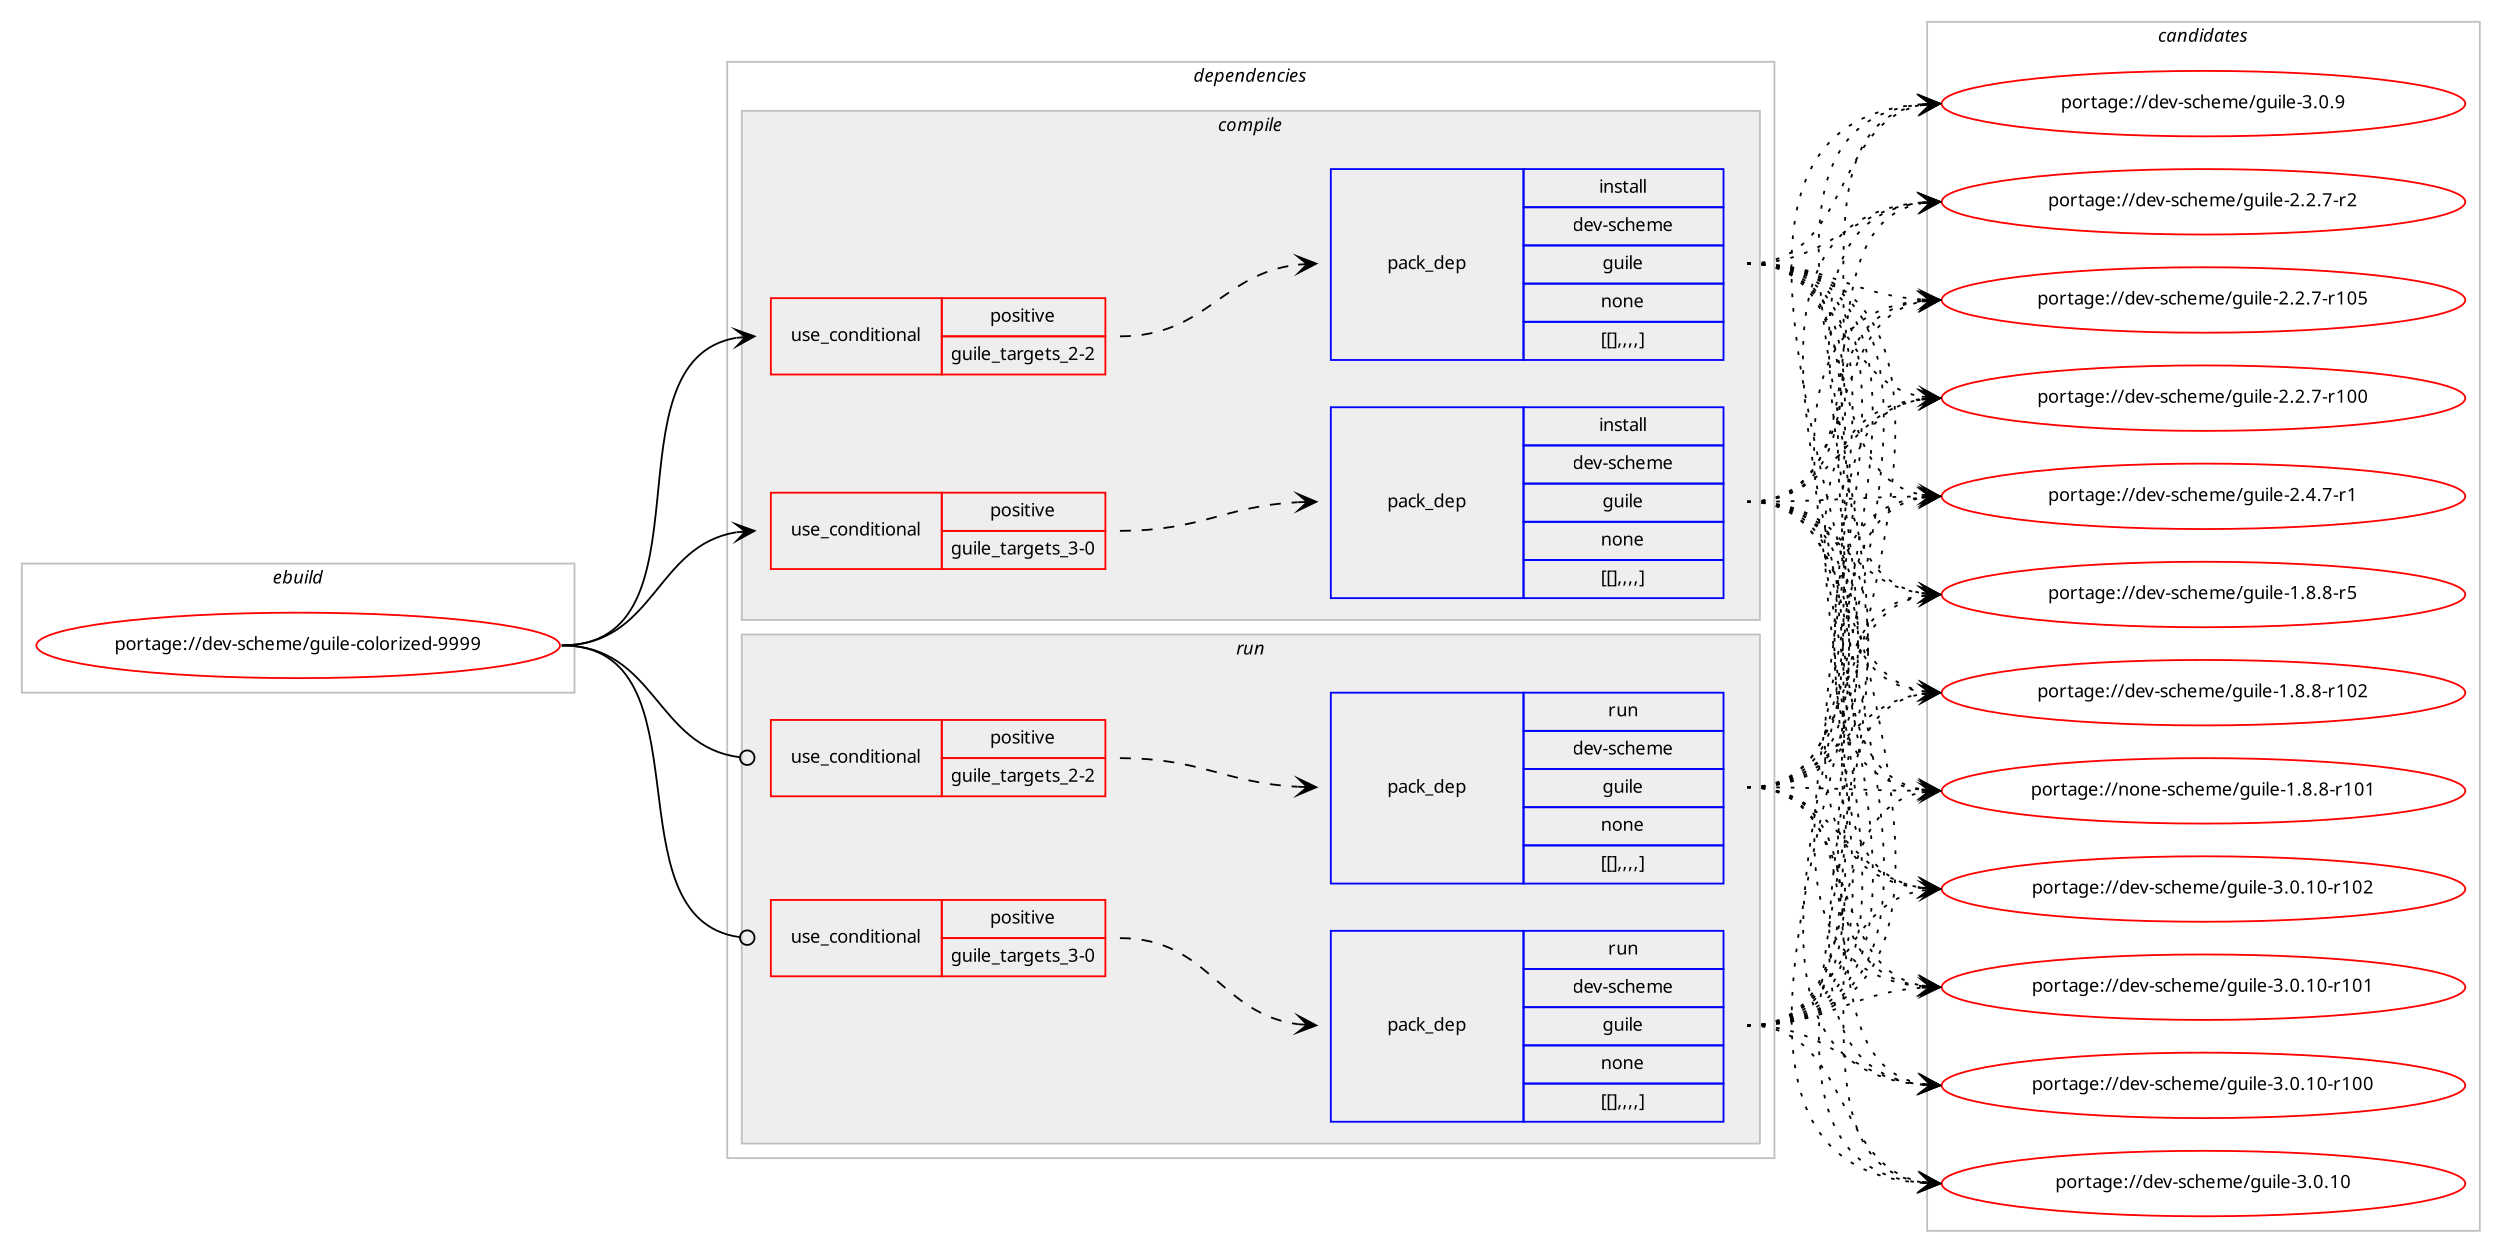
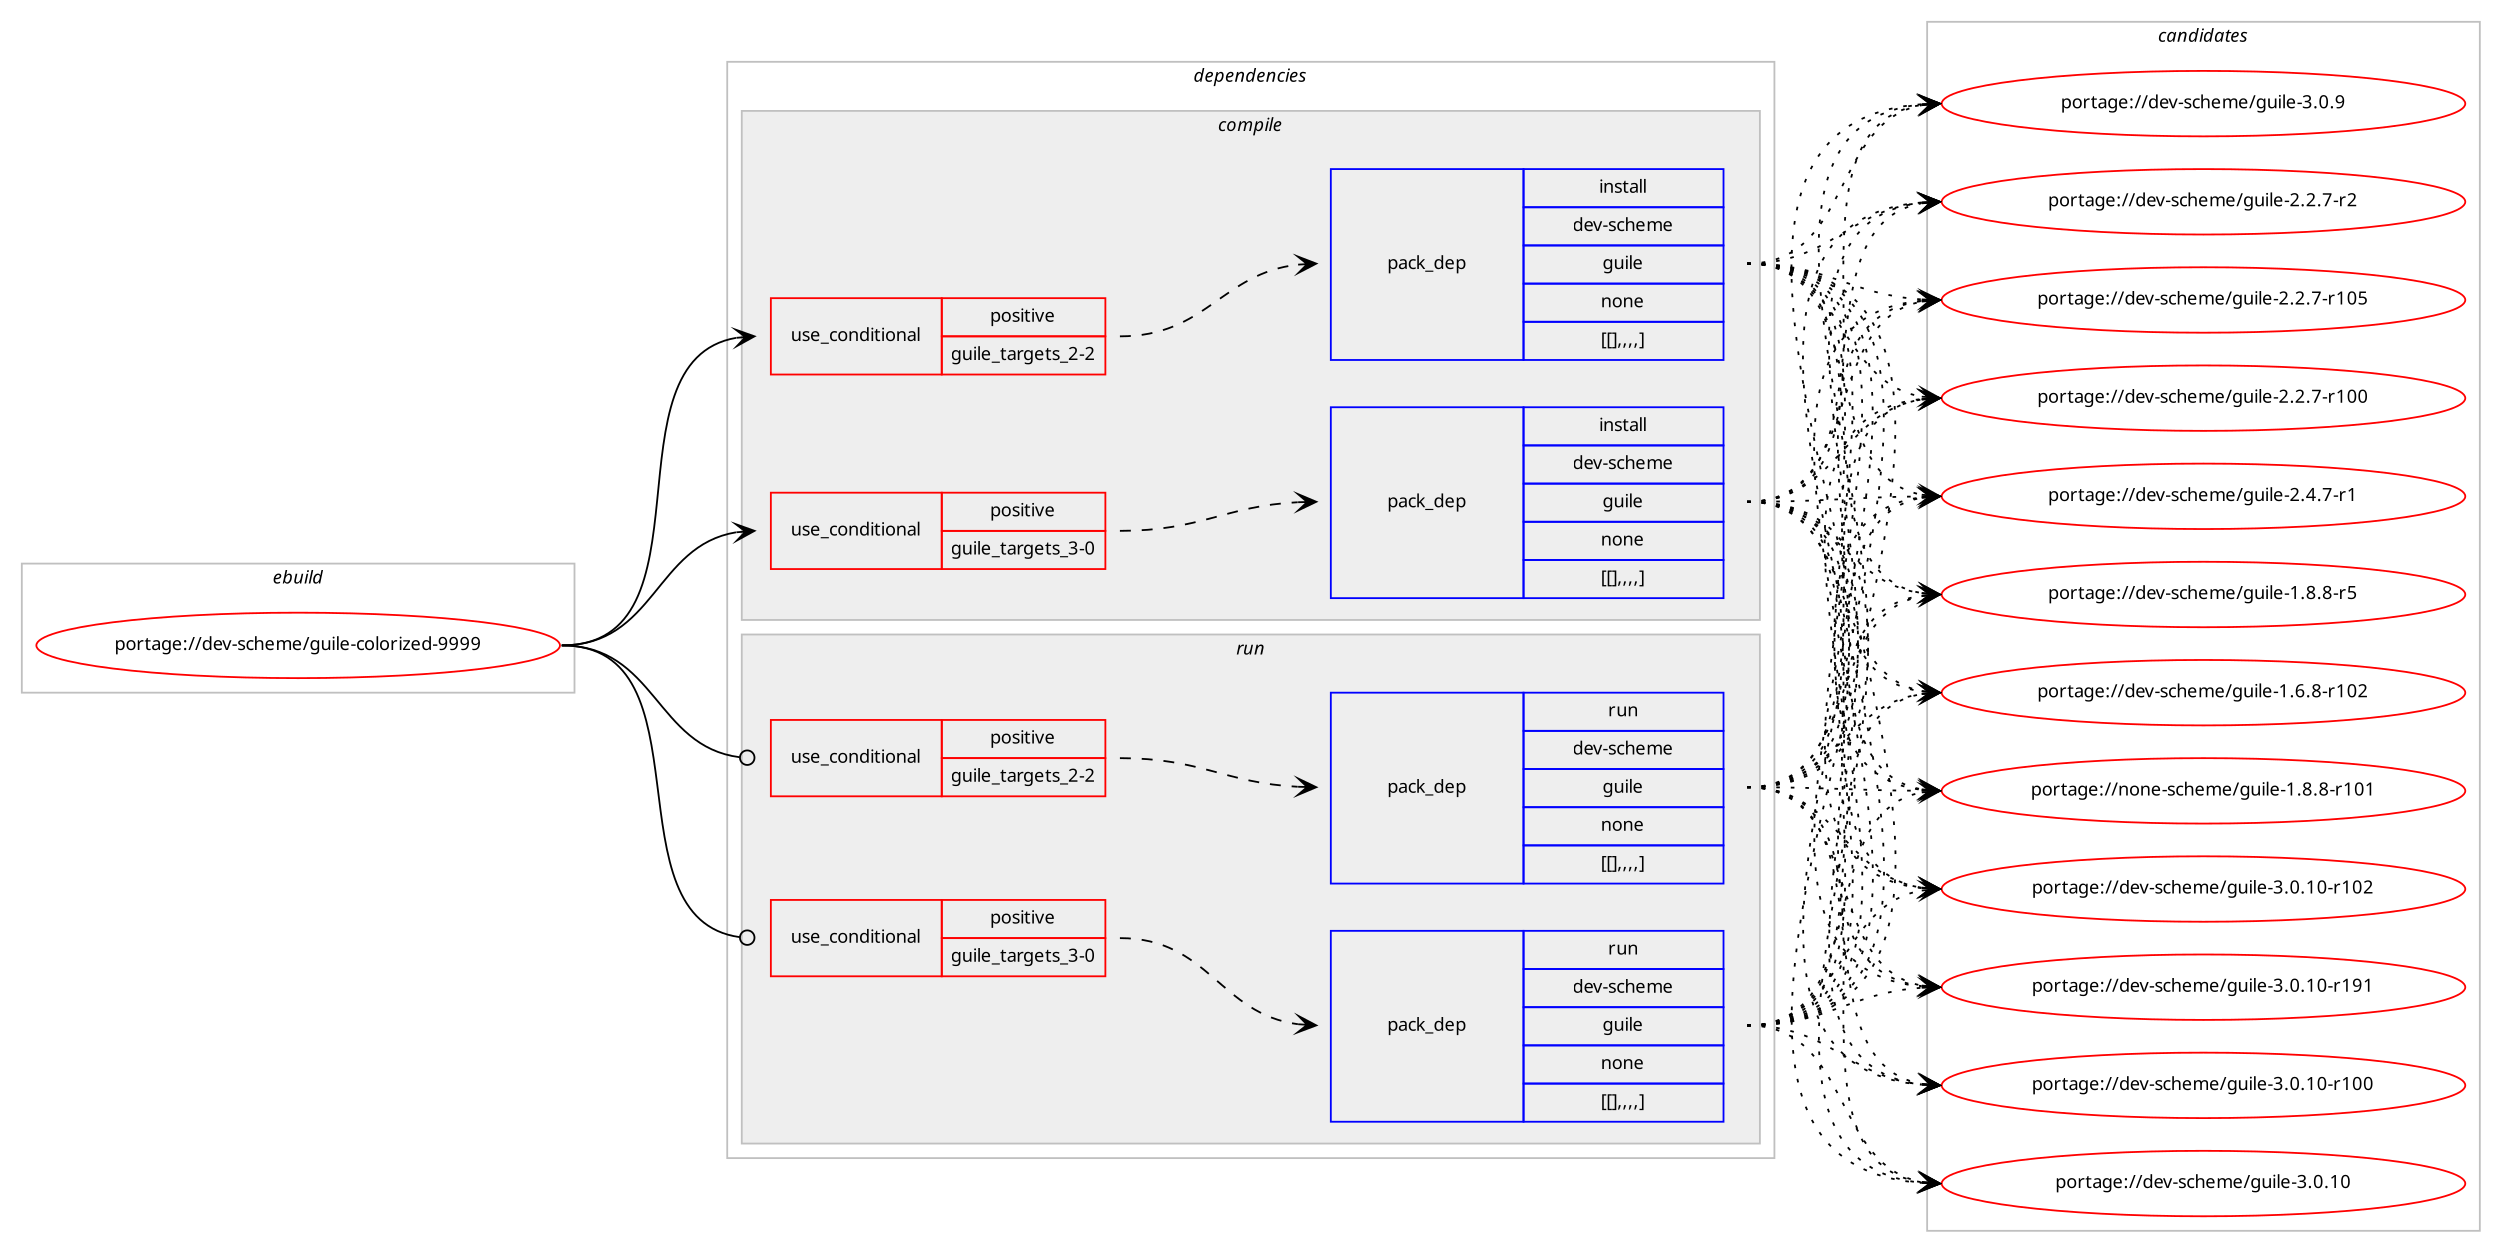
node "portage://dev-scheme/guile-1.8.8-r102": label "portage://dev-scheme/guile-1.8.8-r102" -> "portage://dev-scheme/guile-1.6.8-r102"
node "portage://dev-scheme/guile-3.0.10-r101": label "portage://dev-scheme/guile-3.0.10-r101" -> "portage://dev-scheme/guile-3.0.10-r191"
